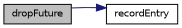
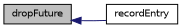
edge "dropFuture" -> "recordEntry": reversed
